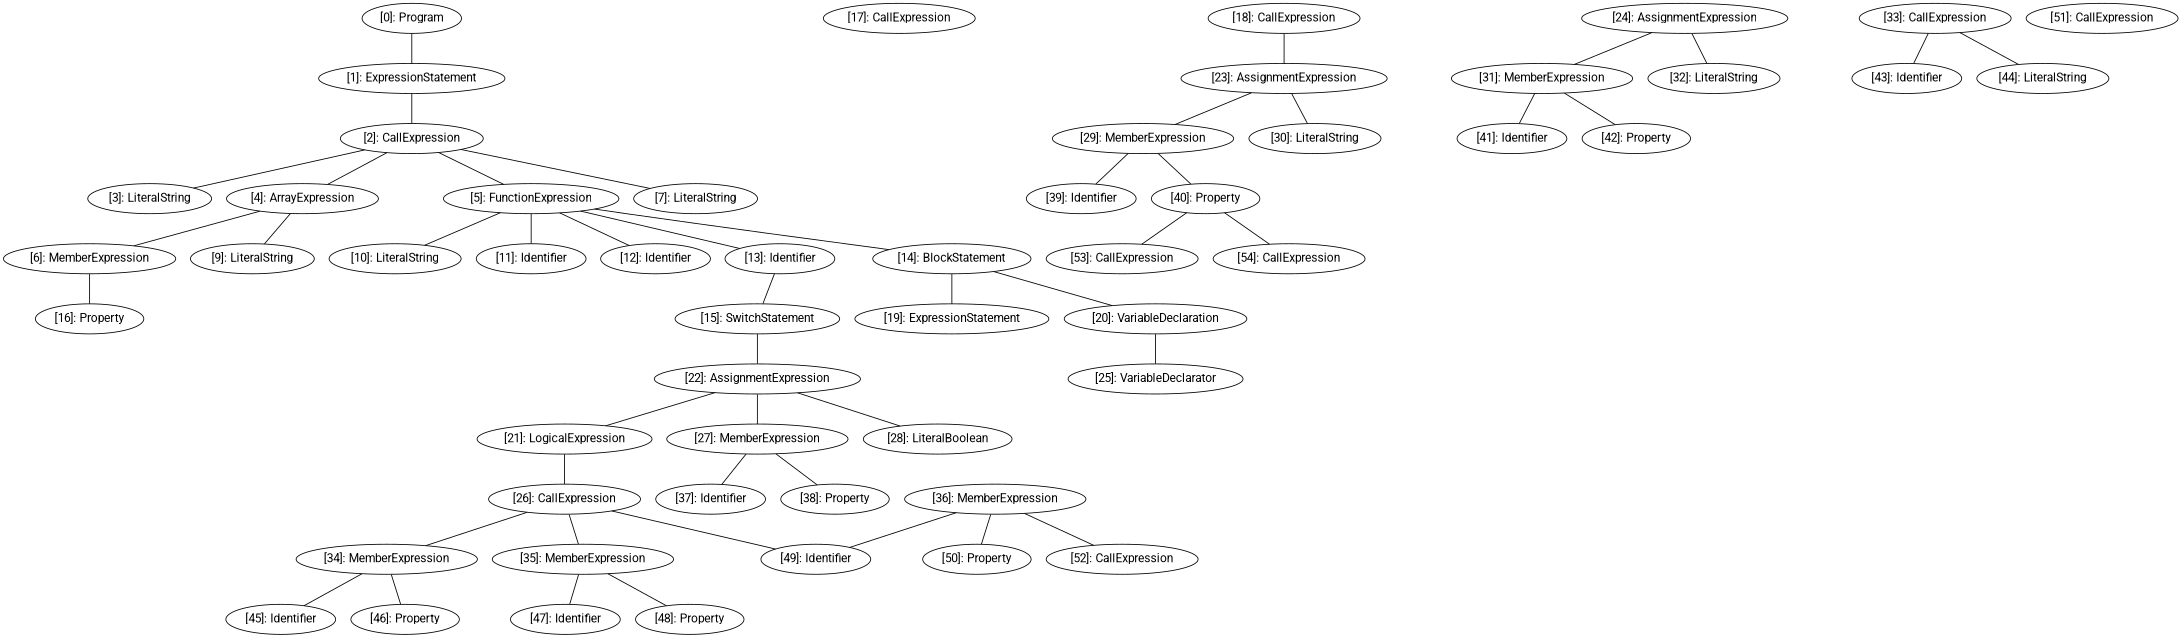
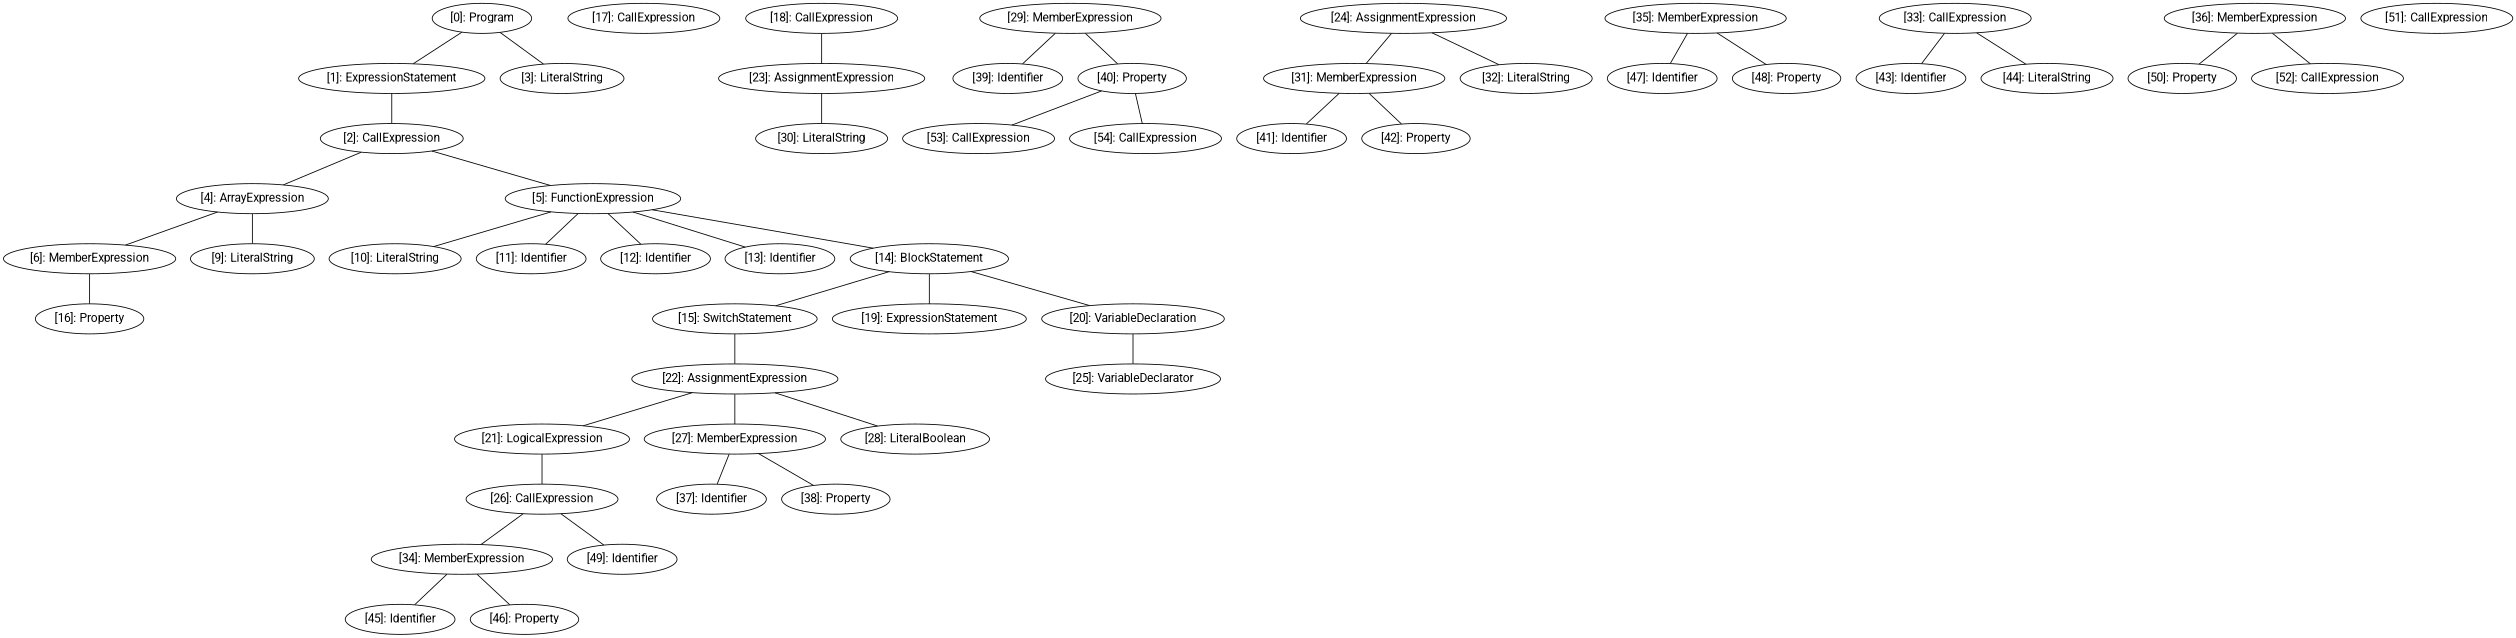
edge "[23]: AssignmentExpression" -- "[29]: MemberExpression": removed
edge "[2]: CallExpression" -- "[3]: LiteralString": now "[0]: Program" -- "[3]: LiteralString"
node "[7]: LiteralString": removed
edge "[13]: Identifier" -- "[15]: SwitchStatement": now "[14]: BlockStatement" -- "[15]: SwitchStatement"
edge "[26]: CallExpression" -- "[35]: MemberExpression": removed
edge "[36]: MemberExpression" -- "[49]: Identifier": removed
